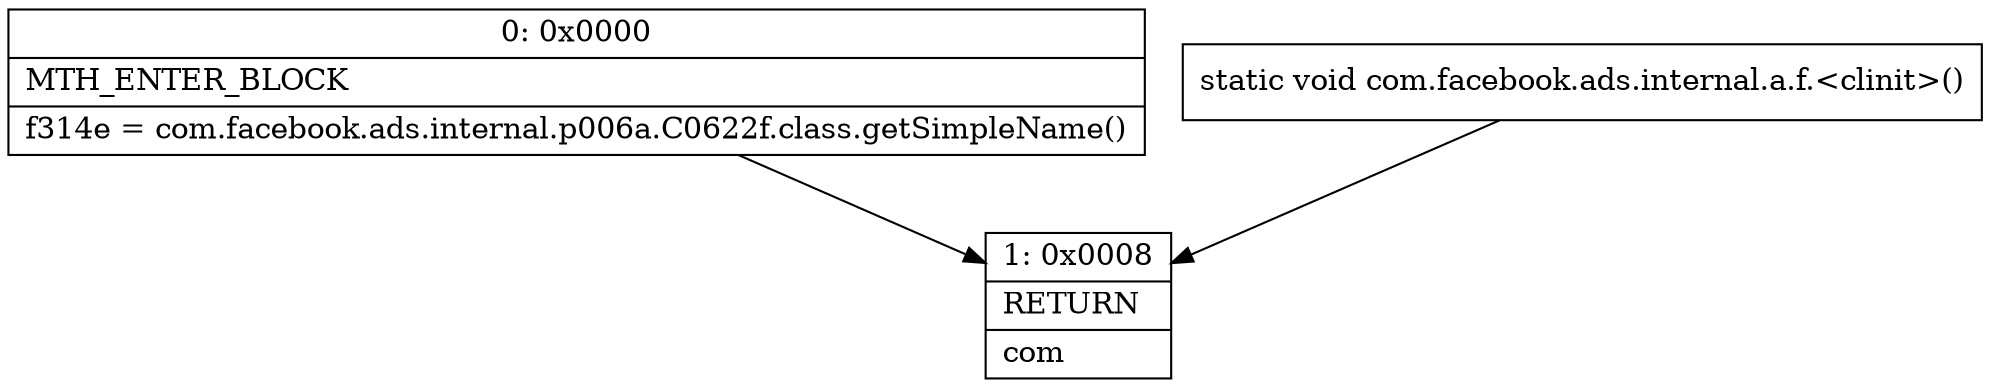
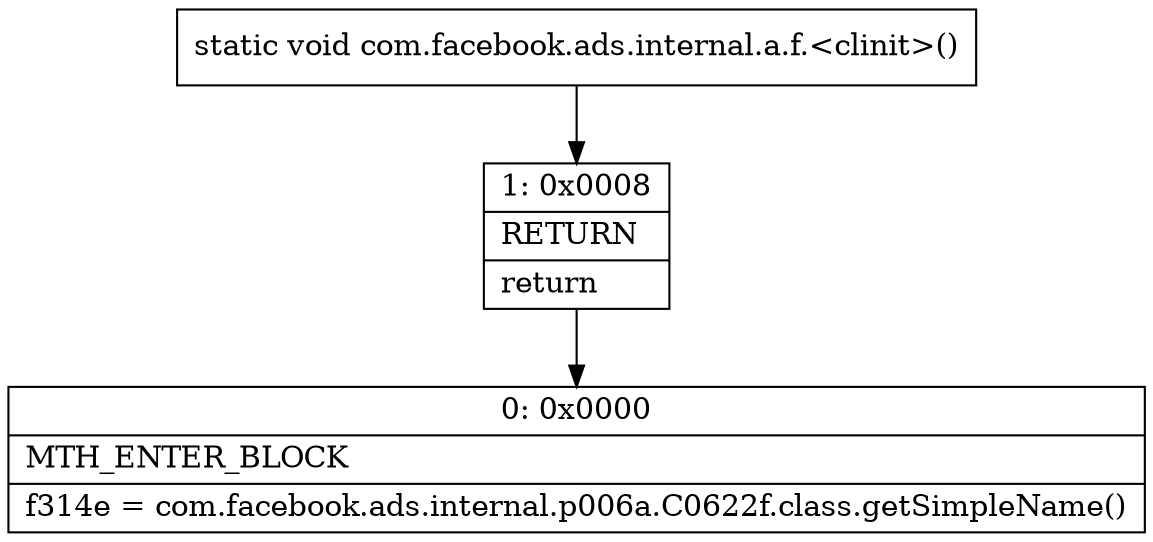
edge "0: 0x0000" -> "1: 0x0008": reversed
node "1: 0x0008": text "com" -> "return"
